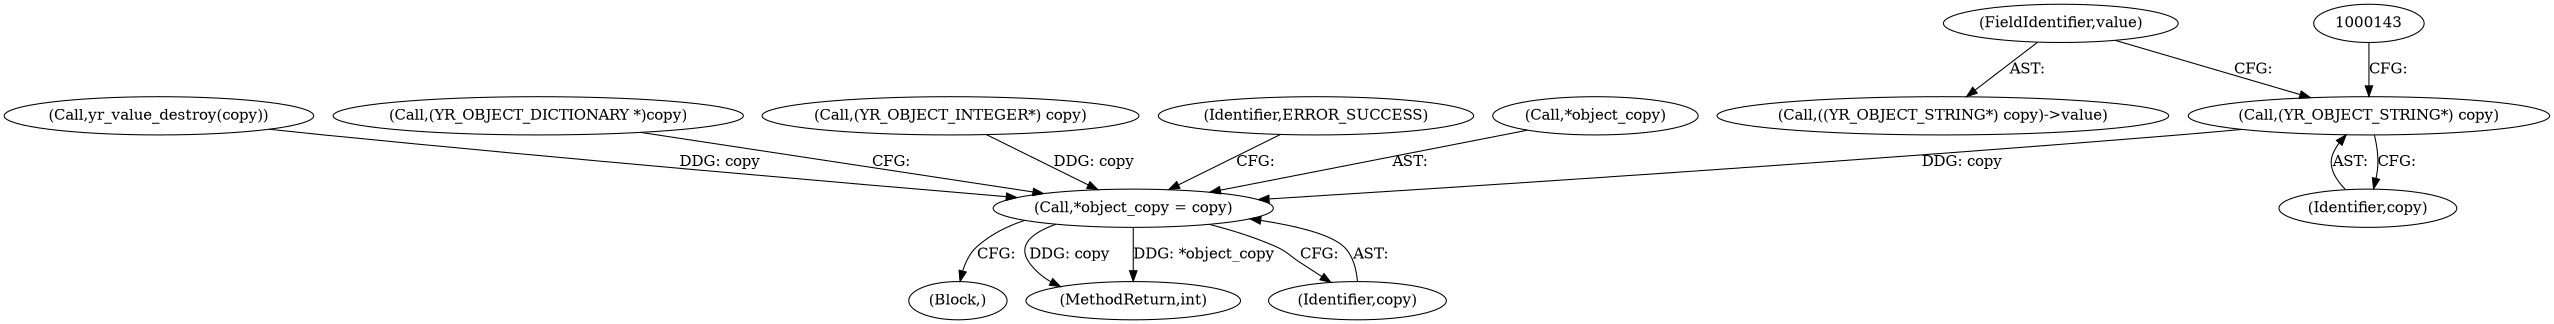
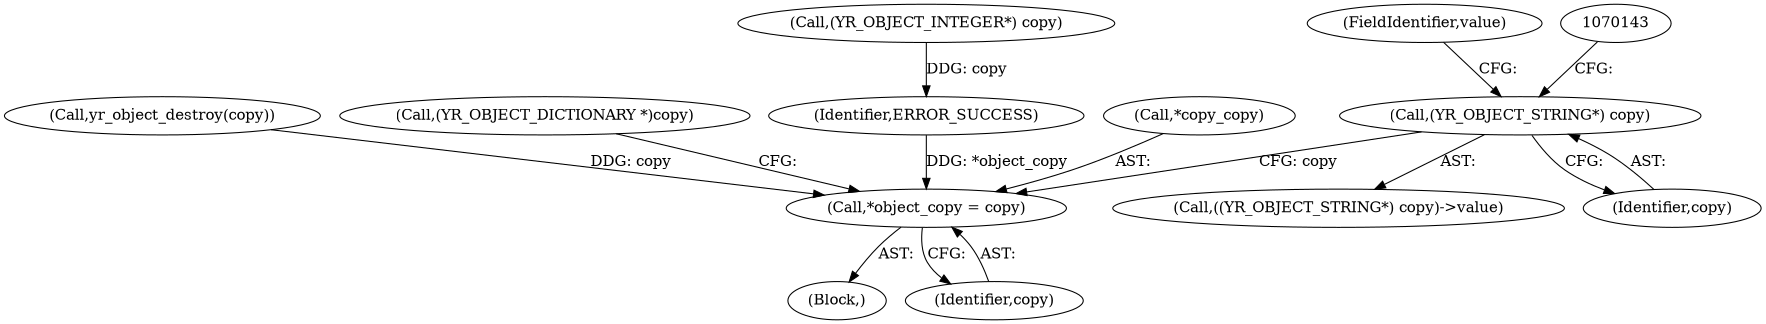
node "1000143": label "1000143" -> "1070143"
edge "(FieldIdentifier,value)" -> "(Call,((YR_OBJECT_STRING*) copy)->value)": now "(Call,(YR_OBJECT_STRING*) copy)" -> "(Call,((YR_OBJECT_STRING*) copy)->value)"
node "(Call,yr_value_destroy(copy))": label "(Call,yr_value_destroy(copy))" -> "(Call,yr_object_destroy(copy))"
node "(Call,*object_copy)": label "(Call,*object_copy)" -> "(Call,*copy_copy)"
edge "(Call,(YR_OBJECT_INTEGER*) copy)" -> "(Call,*object_copy = copy)": now "(Call,(YR_OBJECT_INTEGER*) copy)" -> "(Identifier,ERROR_SUCCESS)"
edge "(Identifier,ERROR_SUCCESS)" -> "(Call,*object_copy = copy)": label "CFG: " -> "DDG: *object_copy"
edge "(Call,(YR_OBJECT_STRING*) copy)" -> "(Call,*object_copy = copy)": label "DDG: copy" -> "CFG: copy"
edge "(Call,*object_copy = copy)" -> "(Block,)": label "CFG: " -> "AST: "
node "(MethodReturn,int)": removed
